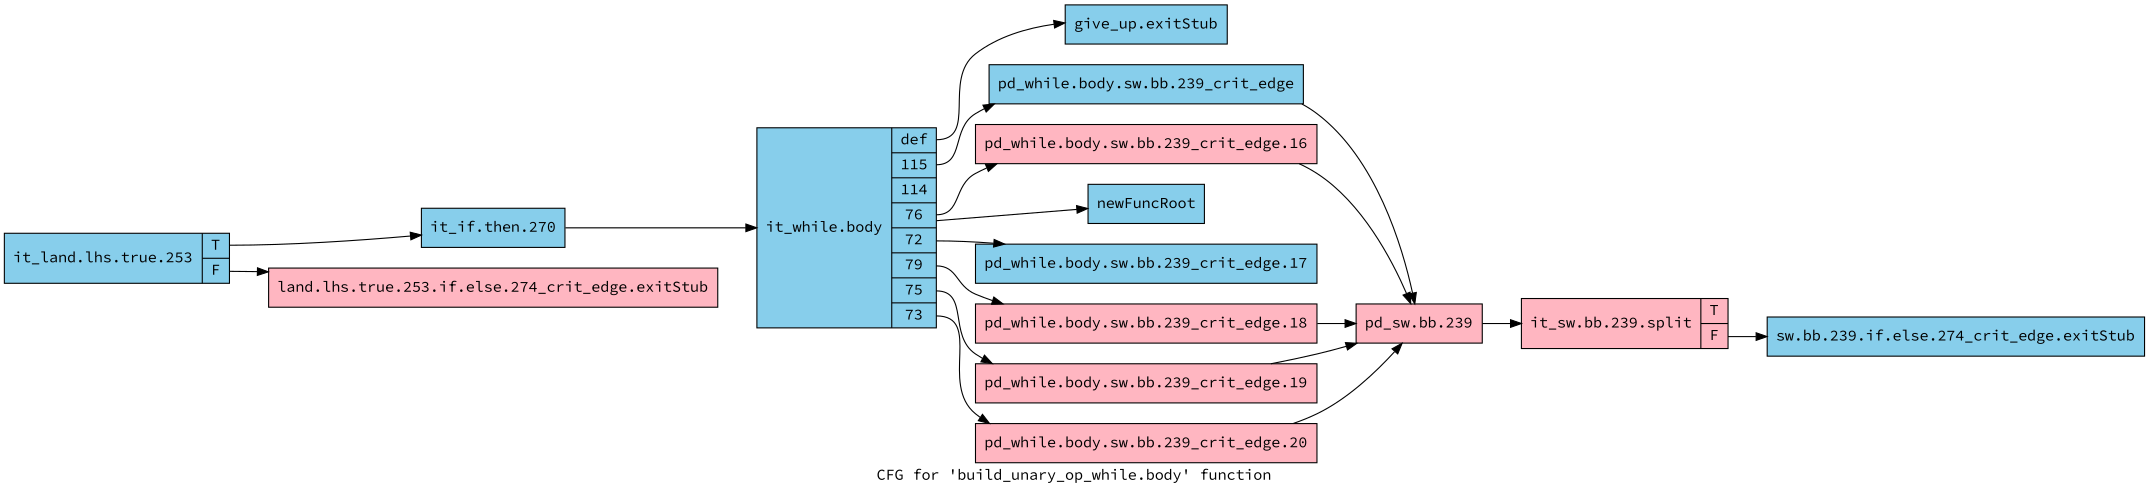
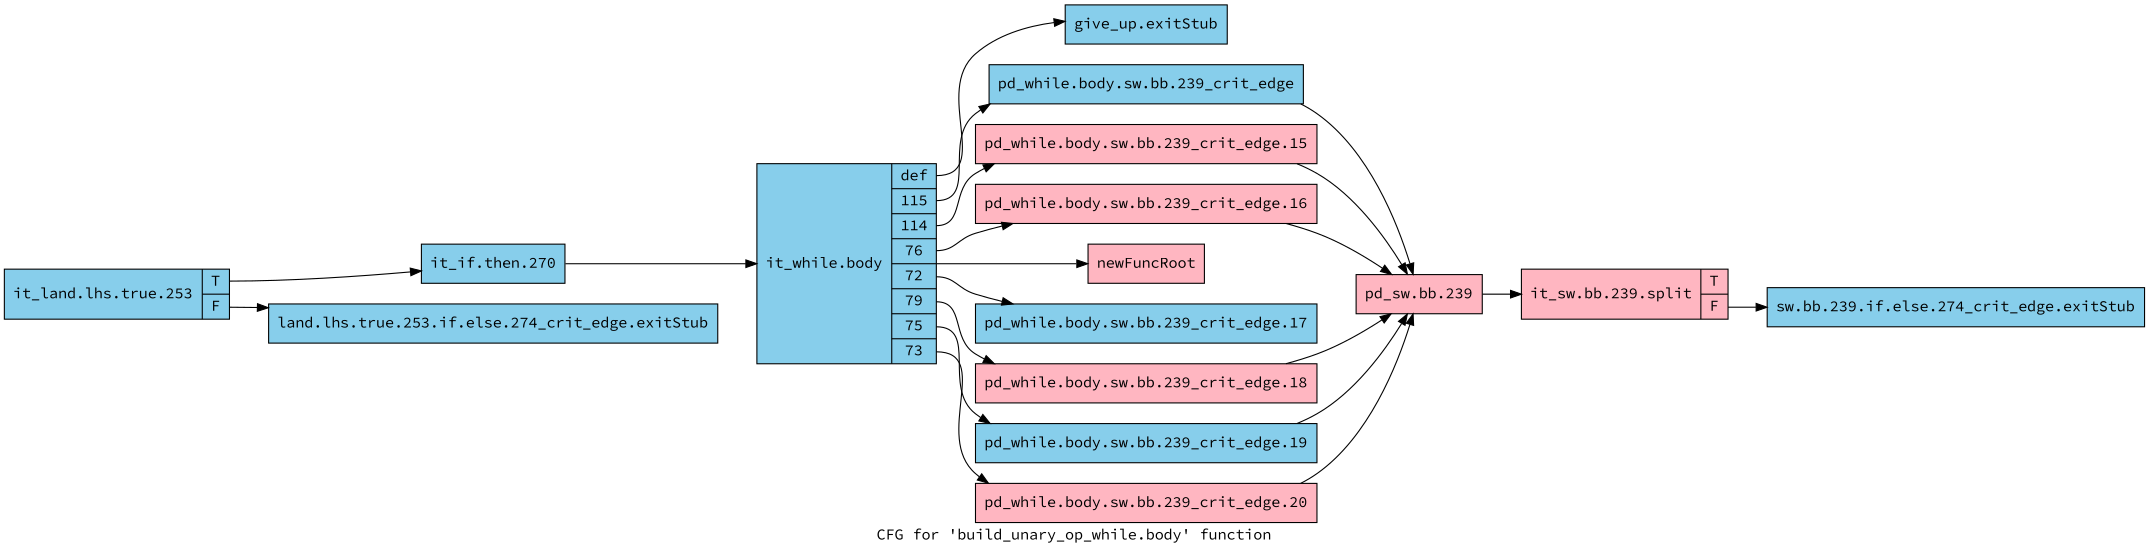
node "pd_while.body.sw.bb.239_crit_edge.15": added
node "newFuncRoot": fillcolor skyblue -> lightpink
node "land.lhs.true.253.if.else.274_crit_edge.exitStub": fillcolor lightpink -> skyblue
node "pd_while.body.sw.bb.239_crit_edge.19": fillcolor lightpink -> skyblue
